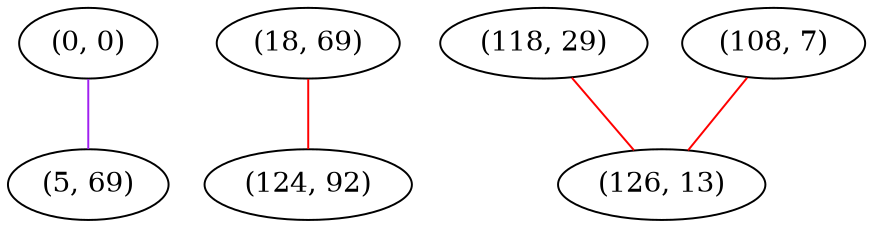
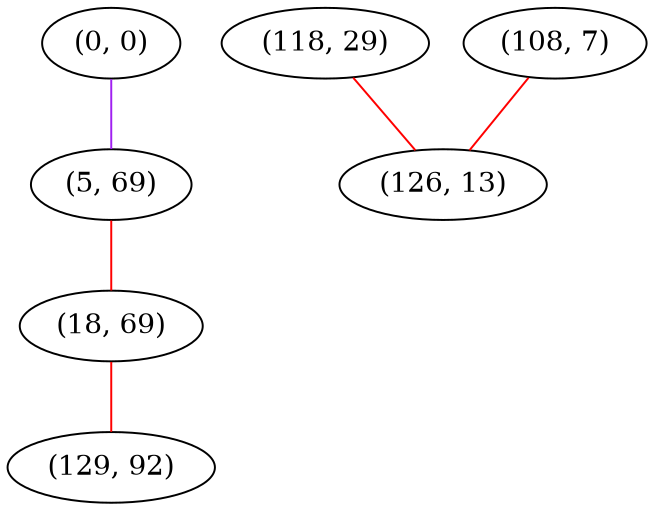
node "(124, 92)": label "(124, 92)" -> "(129, 92)"
edge "(5, 69)" -- "(18, 69)": added
